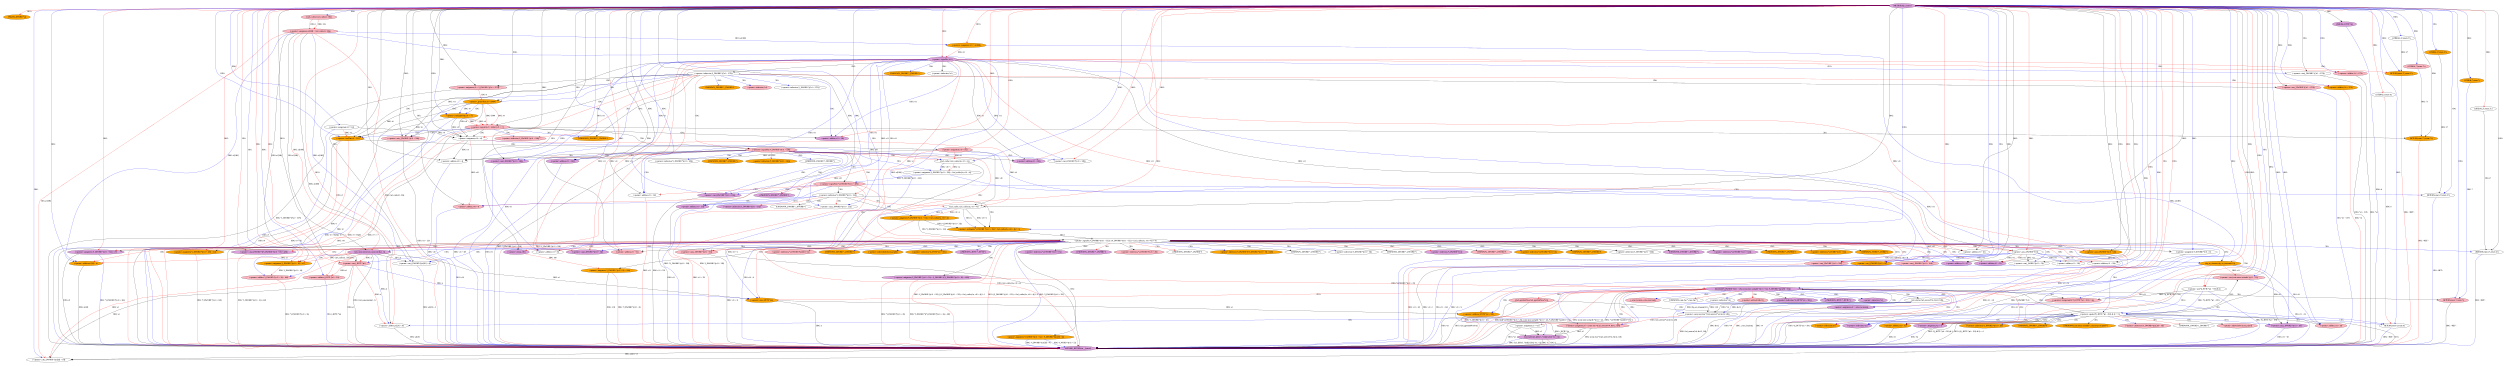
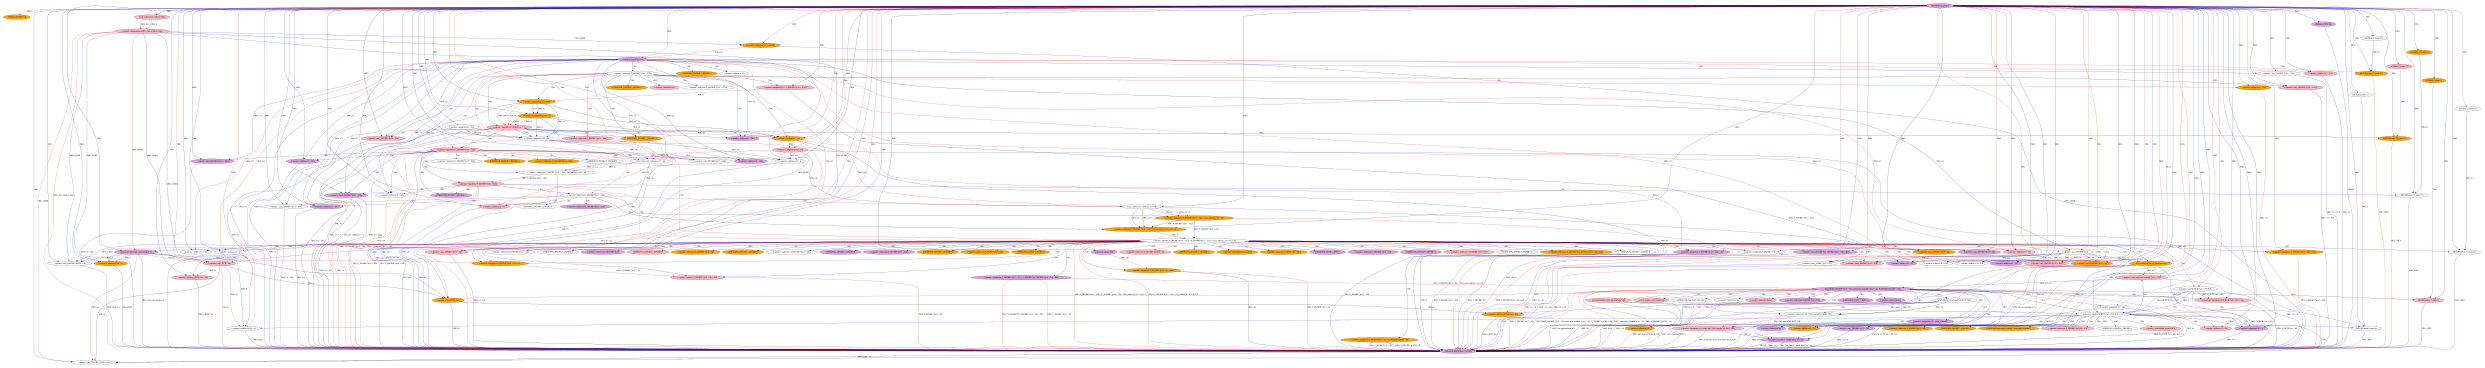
edge "(METHOD,tftp_connect)" -> "(<operator>.assignment,v3 = *a1)": added, label "DDG:"
